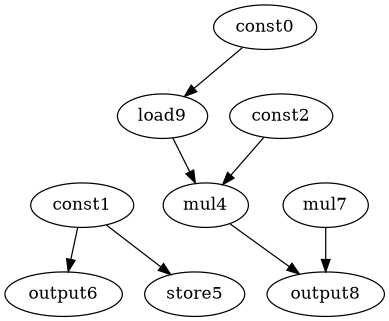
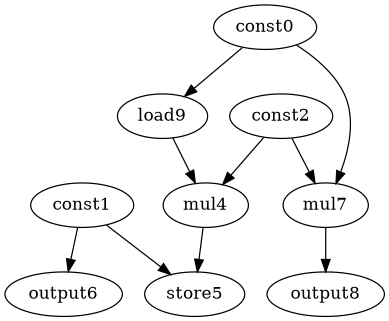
edge "const0" -> "mul7": added
edge "const2" -> "mul7": added
edge "mul4" -> "output8": now "mul4" -> "store5"
